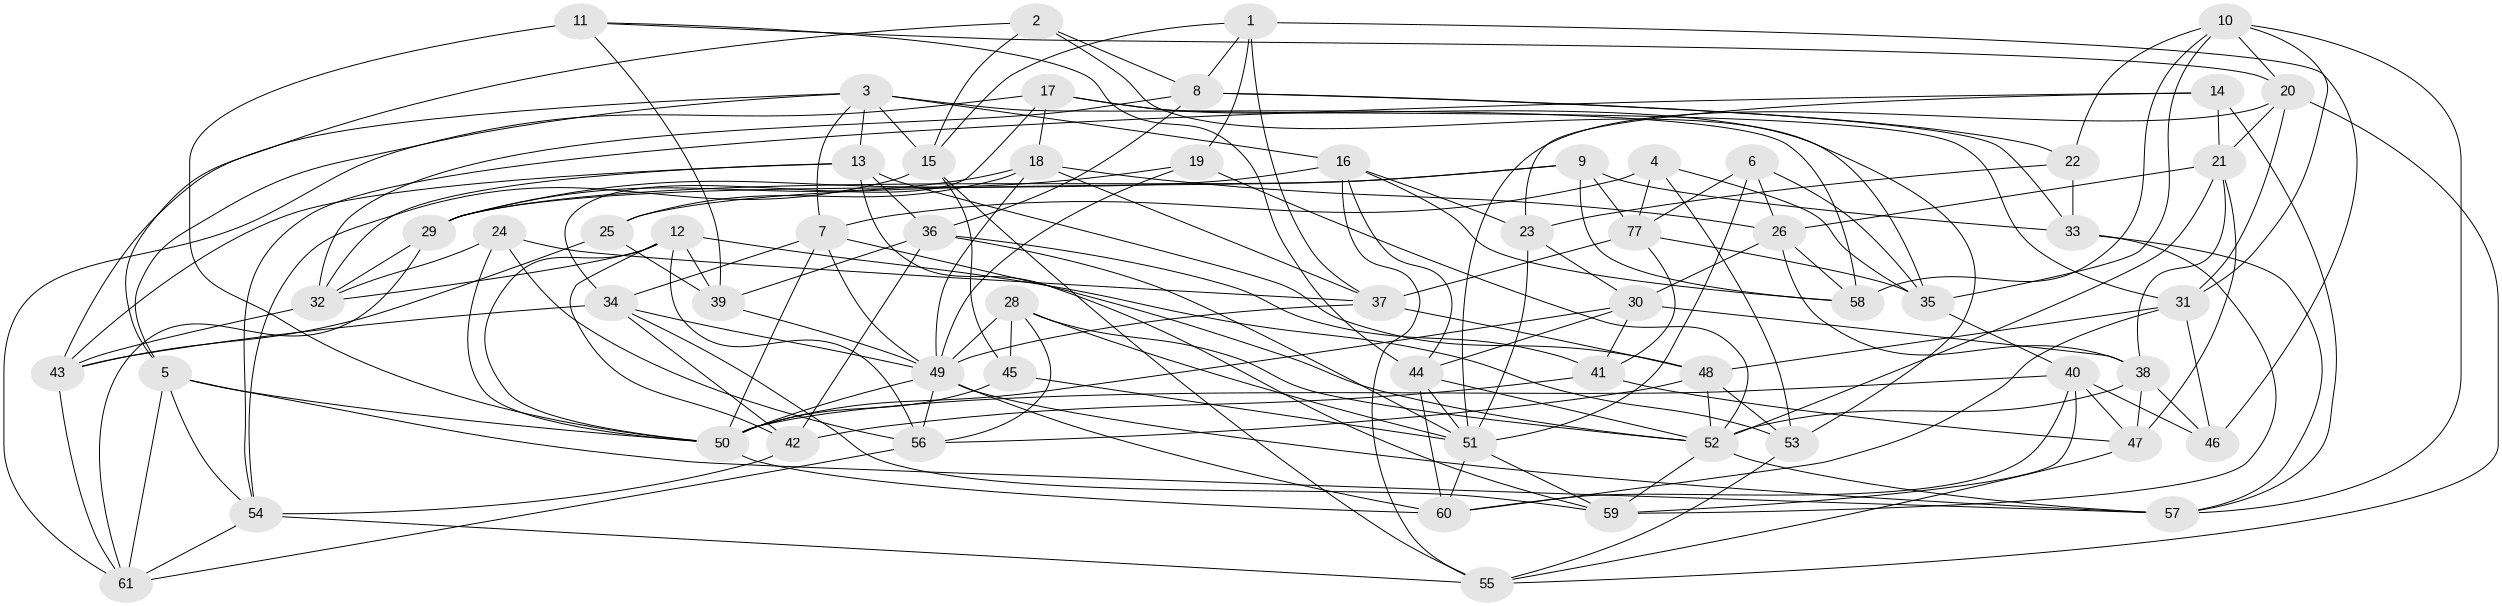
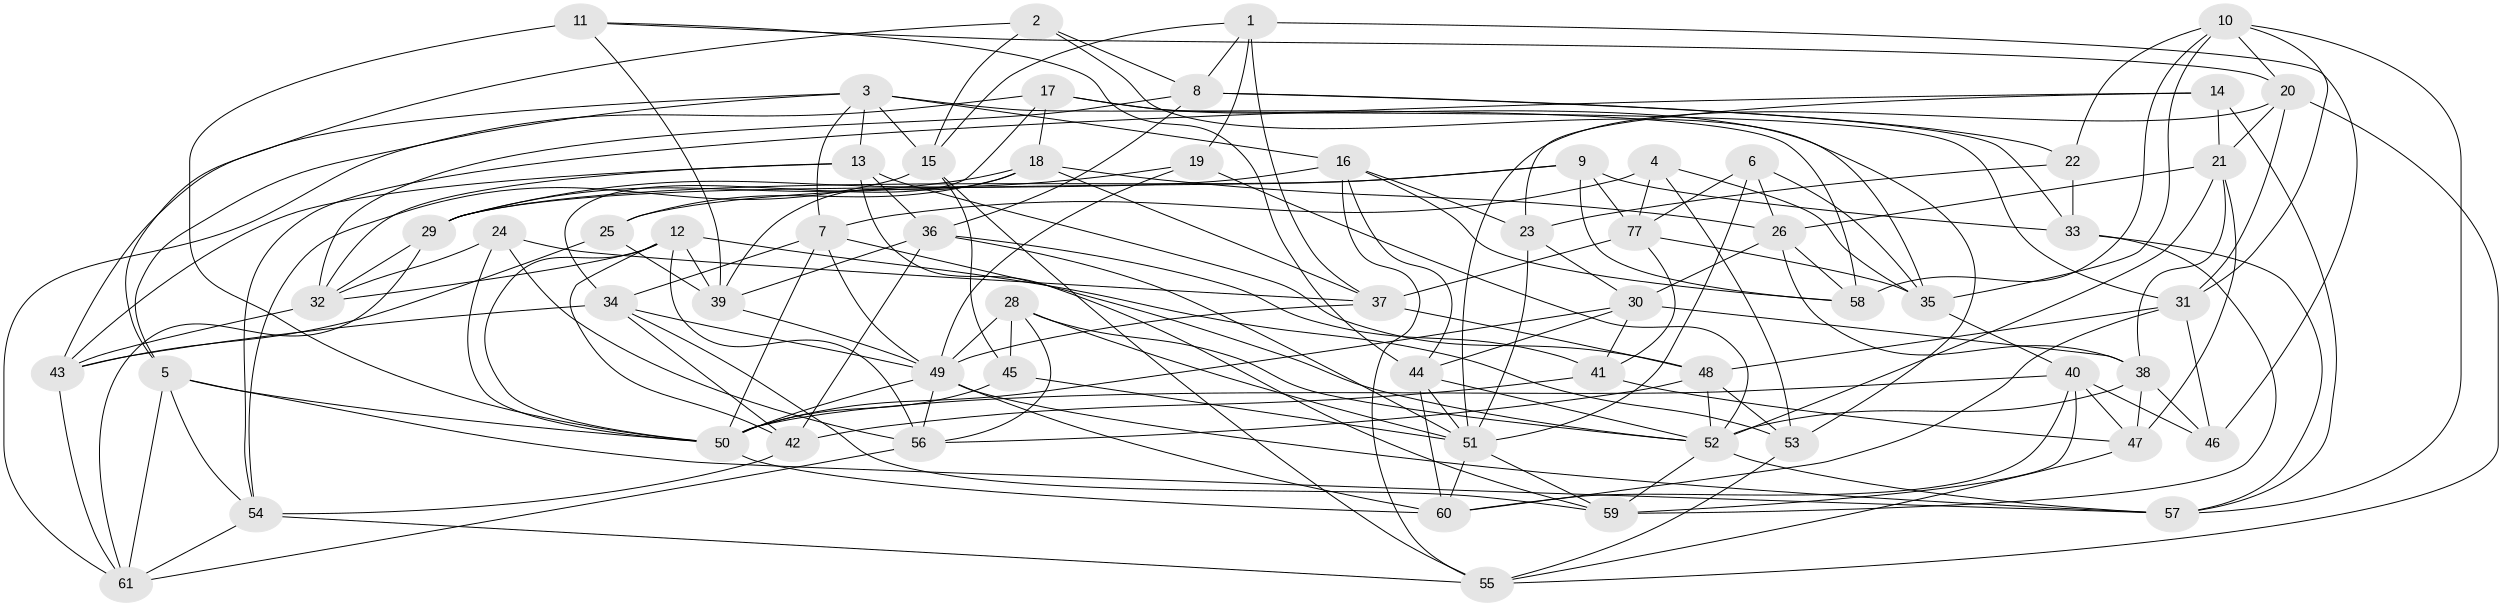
edge "18" -- "49": now "18" -- "39"
